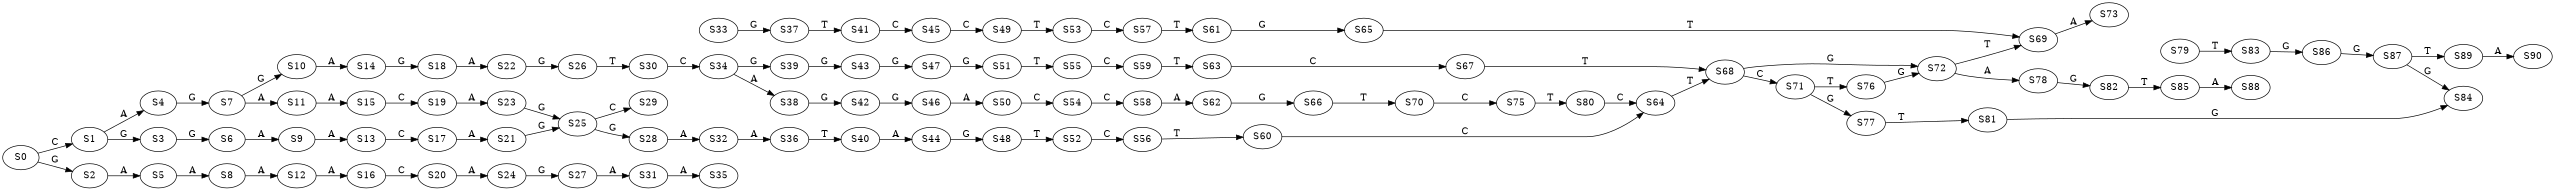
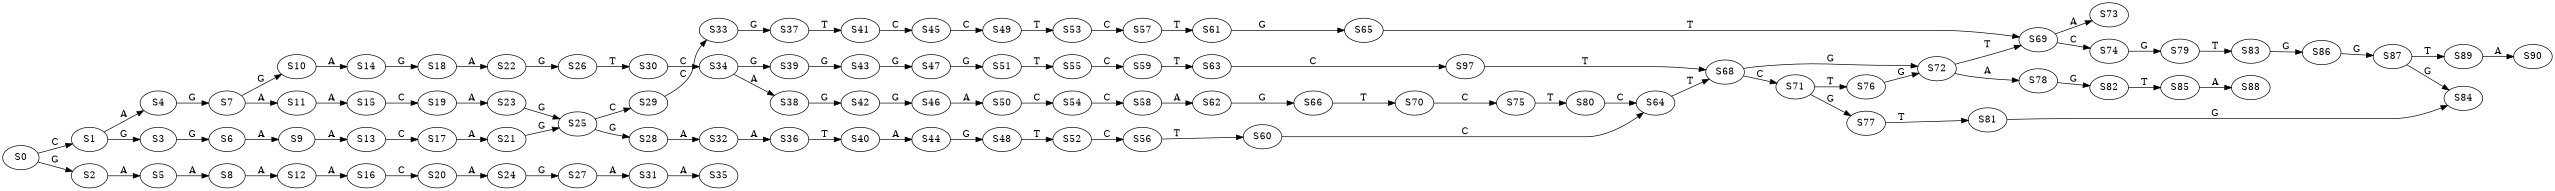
node "S74": added
node "S67": label "S67" -> "S97"
edge "S29" -> "S33": added, label "C"
